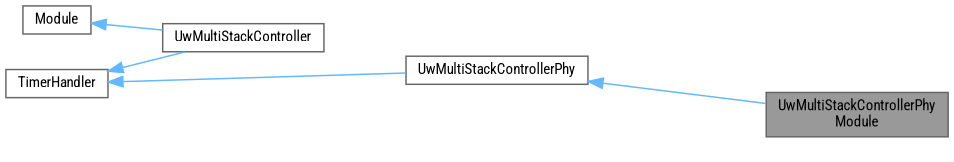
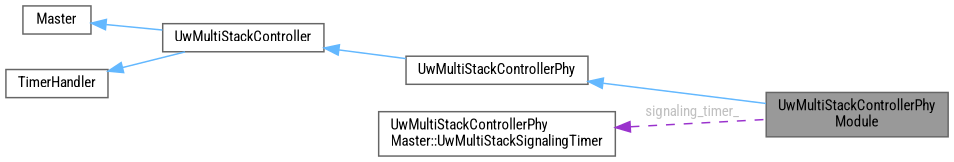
node "Module": label "Module" -> "Master"
edge "UwMultiStackControllerPhy" -> "TimerHandler": now "UwMultiStackControllerPhy" -> "UwMultiStackController"
node "UwMultiStackControllerPhy Master::UwMultiStackSignalingTimer": added
